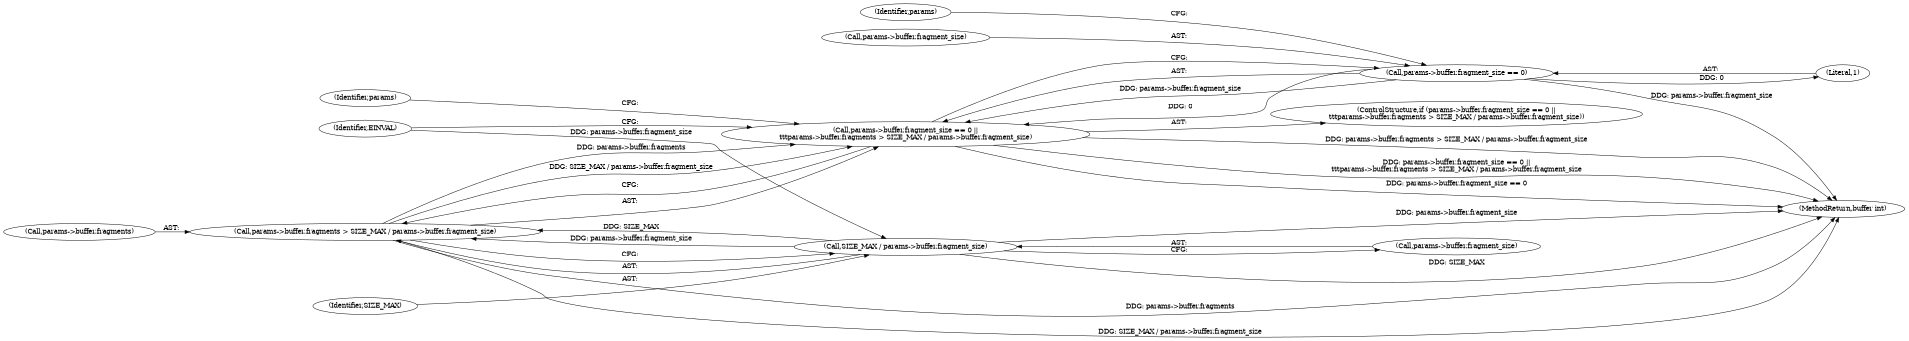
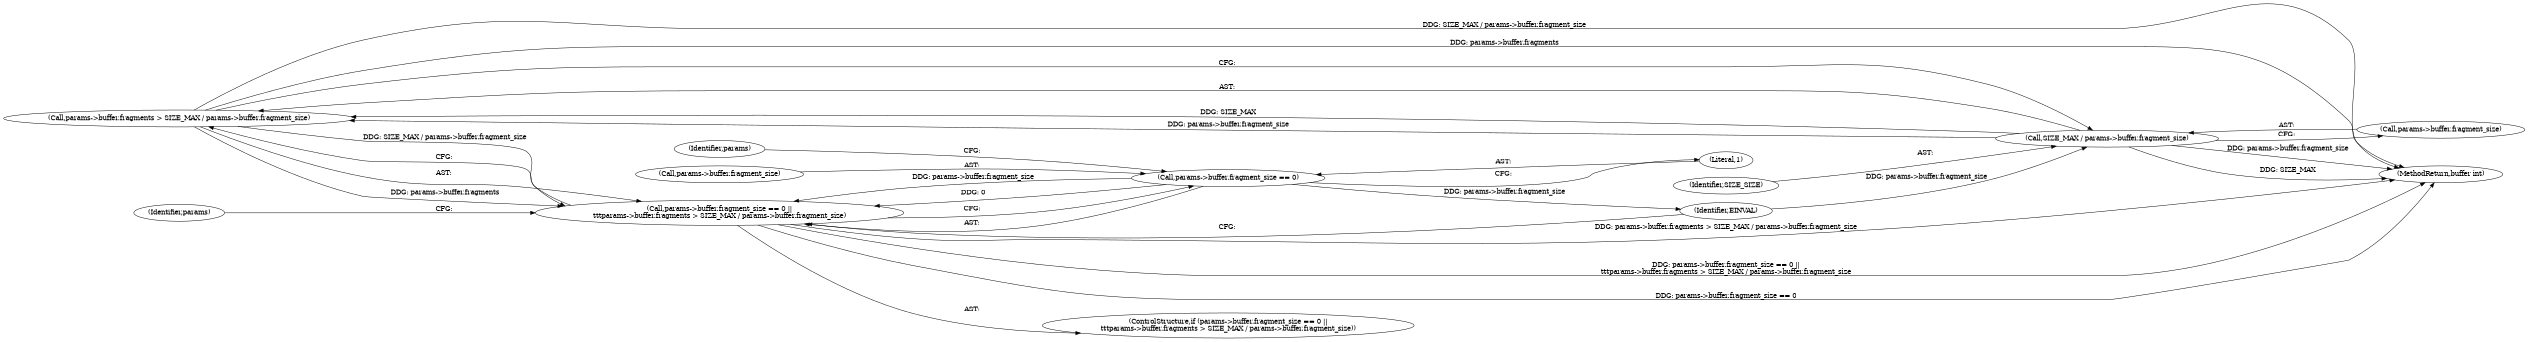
edge "(Call,params->buffer.fragment_size == 0)" -> "(Literal,1)": label "DDG: 0" -> "CFG: "
edge "(Call,params->buffer.fragment_size == 0)" -> "(MethodReturn,buffer int)": now "(Call,params->buffer.fragment_size == 0)" -> "(Identifier,EINVAL)"
node "(Call,params->buffer.fragments)": removed
node "(Identifier,SIZE_MAX)": label "(Identifier,SIZE_MAX)" -> "(Identifier,SIZE_SIZE)"
